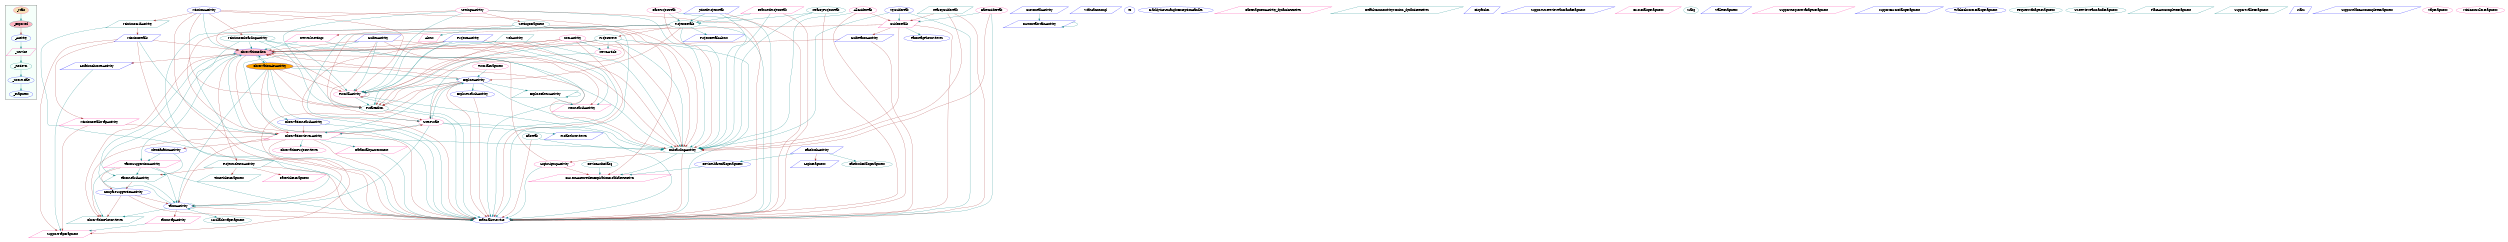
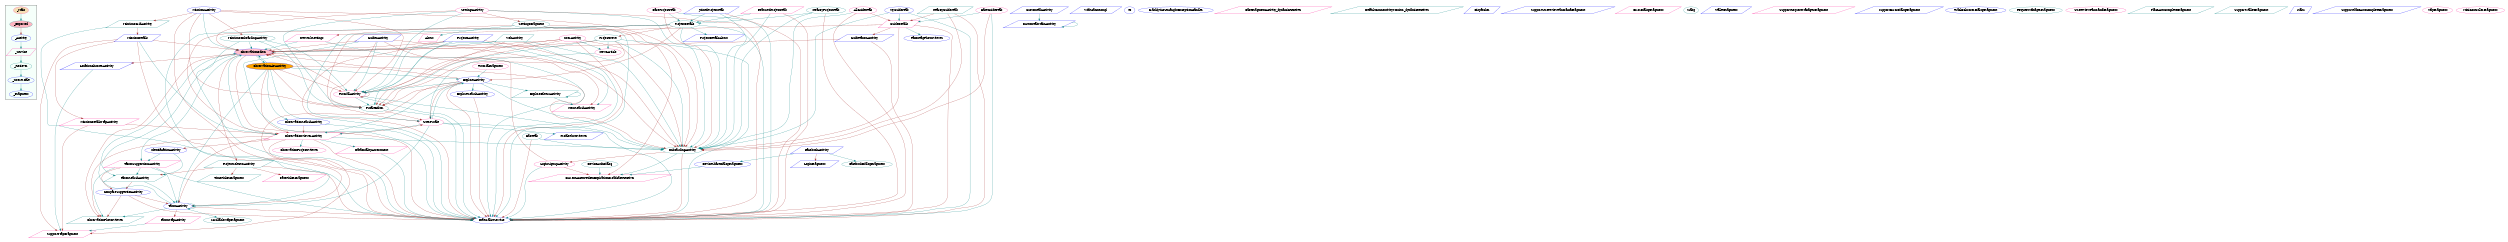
node "StreetViewPanoramaFragment": color teal -> deeppink
edge "MissionsOnboardingActivity" -> "OnboardingActivity": removed
